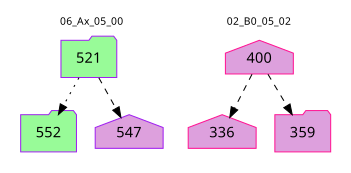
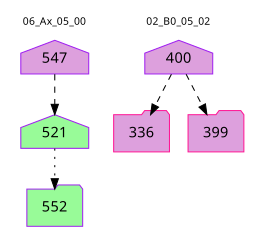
node "521": shape folder -> house
node "400": color deeppink -> purple
edge "521" -> "547": reversed
node "336": shape house -> folder
node "359": label "359" -> "399"
